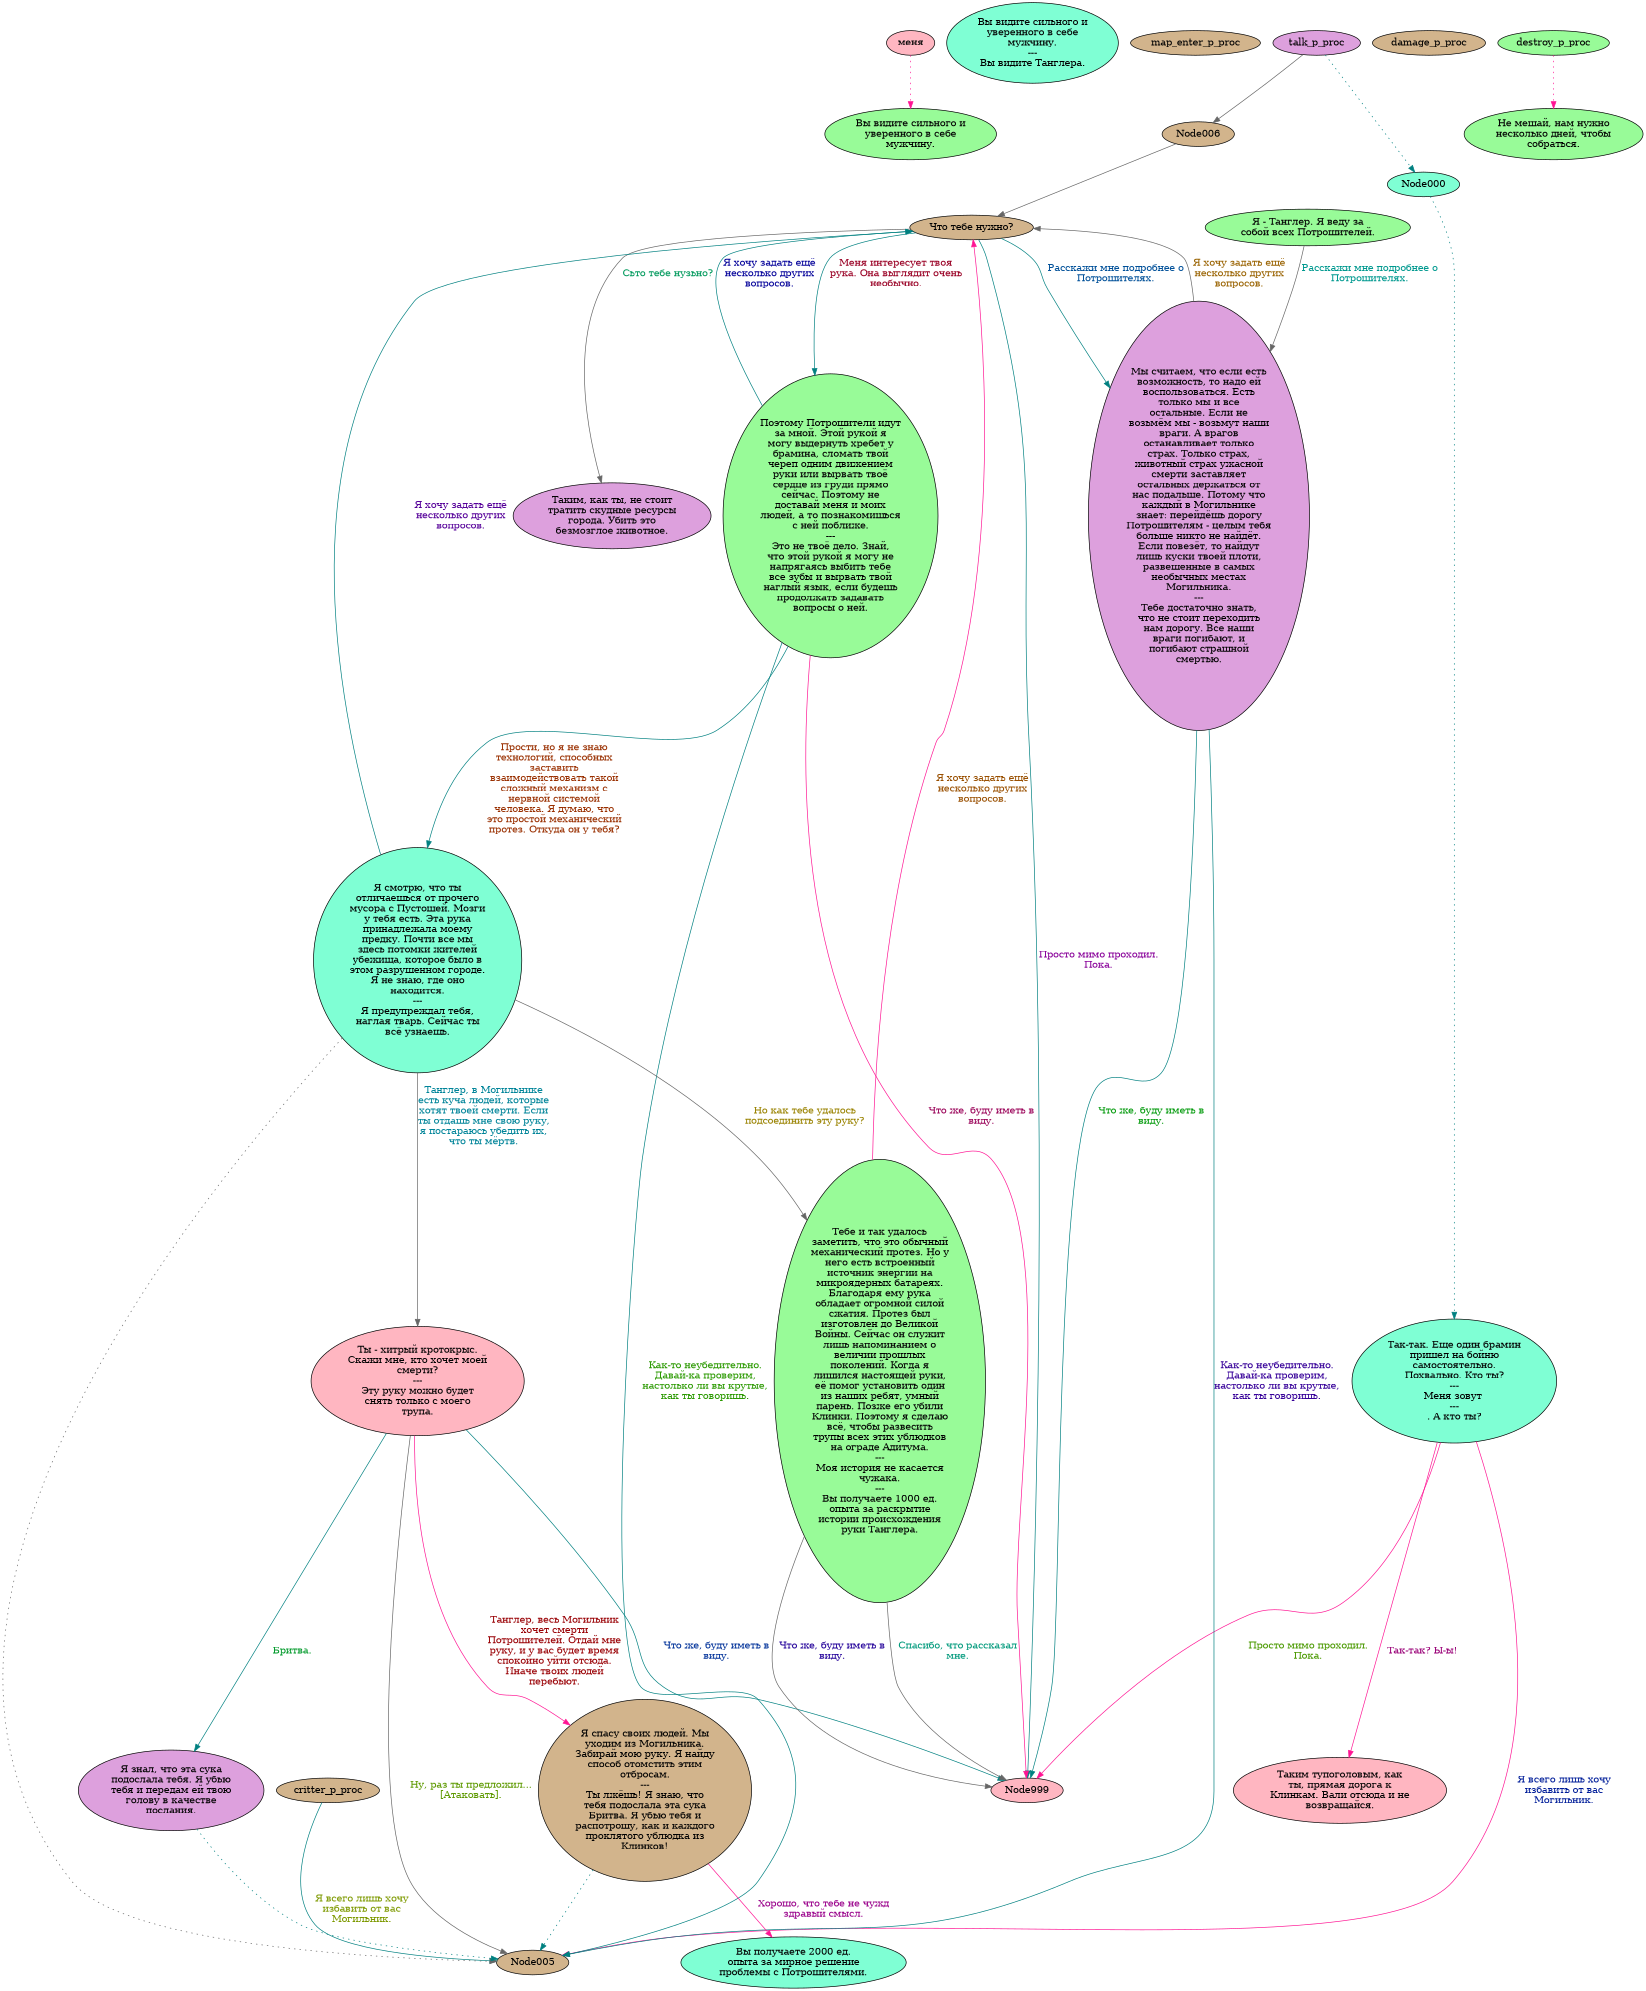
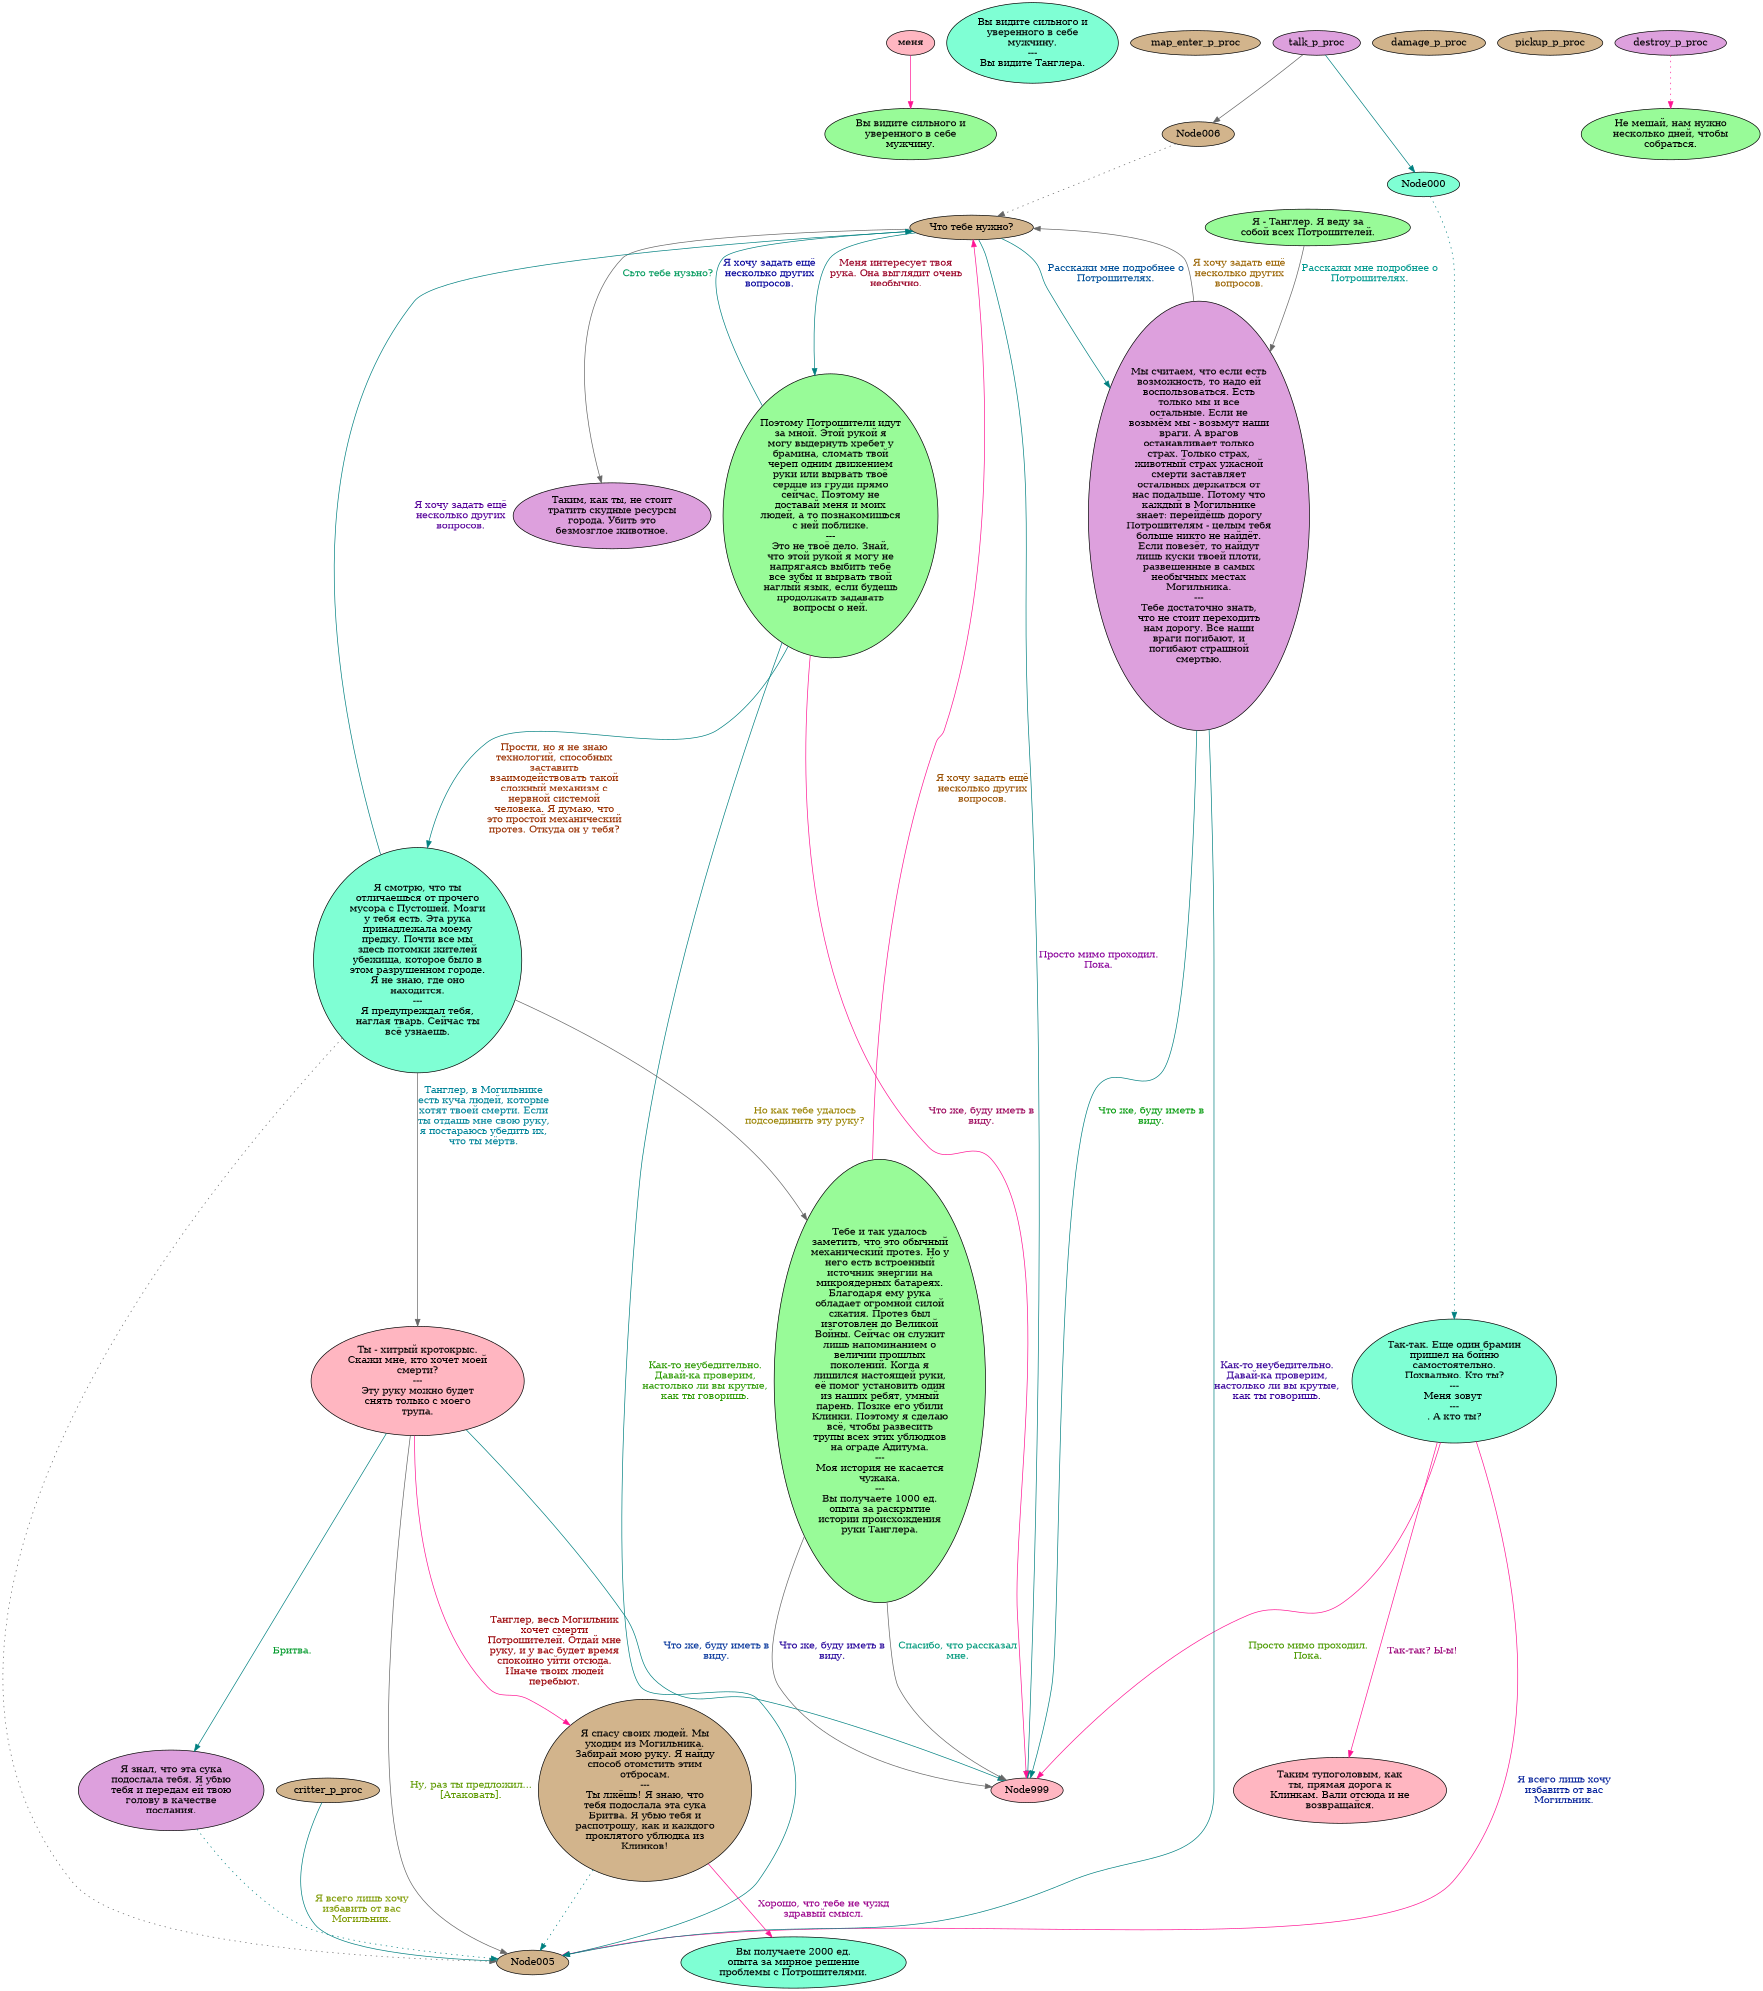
node "pickup_p_proc": added
node "destroy_p_proc": fillcolor palegreen -> plum
edge "меня" -> "Вы видите сильного и уверенного в себе мужчину.": style dotted -> solid
edge "talk_p_proc" -> "Node000": style dotted -> solid
edge "Node006" -> "Что тебе нужно?": style solid -> dotted
